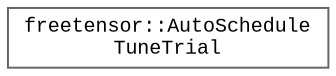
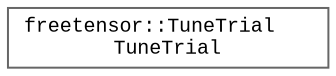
node "freetensor::AutoSchedule TuneTrial": label "freetensor::AutoSchedule TuneTrial" -> "freetensor::TuneTrial TuneTrial"
